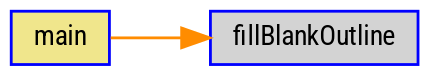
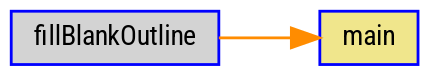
edge "main" -> "fillBlankOutline": reversed
